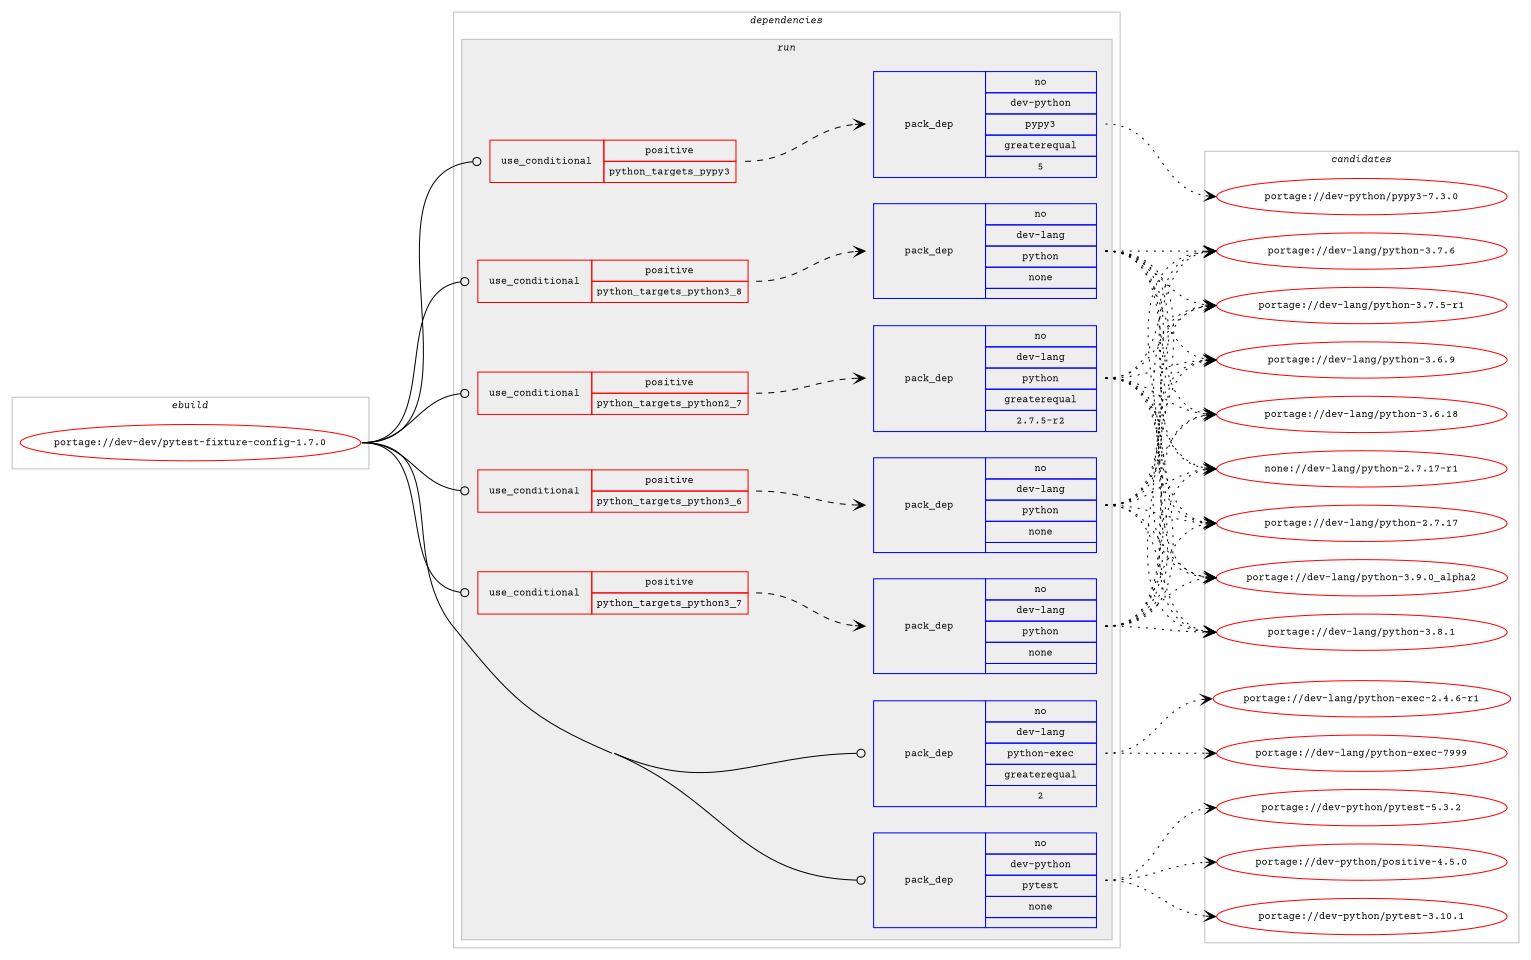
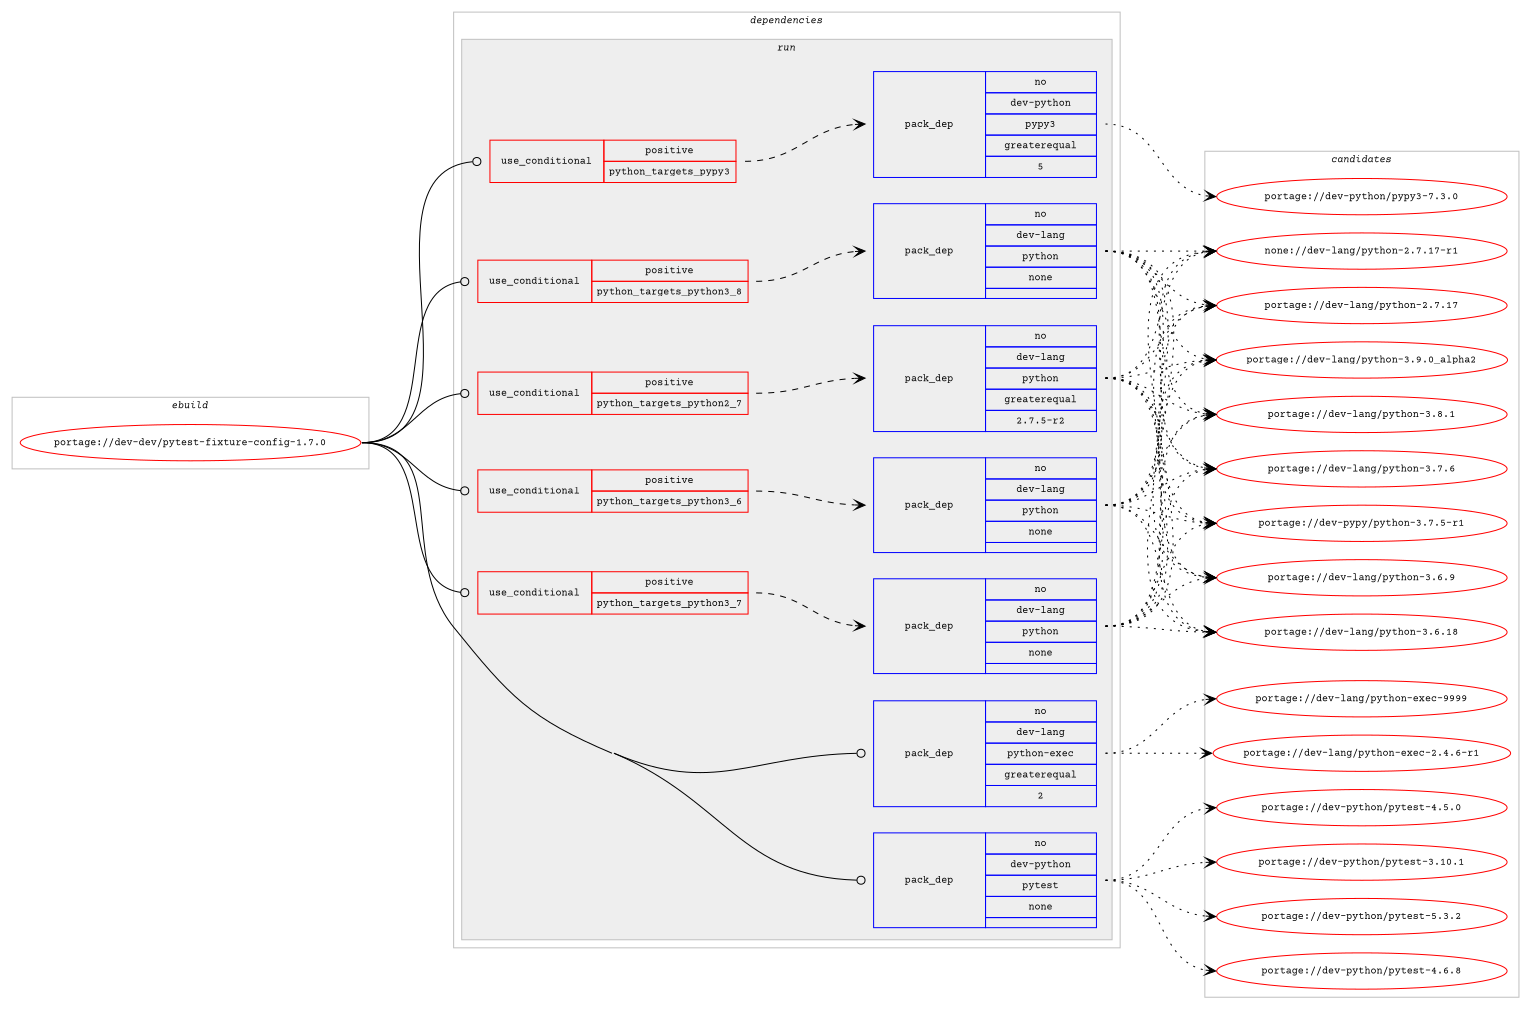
node "portage://dev-lang/python-3.7.5-r1": label "portage://dev-lang/python-3.7.5-r1" -> "portage://dev-pypy/python-3.7.5-r1"
node "portage://dev-lang/python-exec-7999": label "portage://dev-lang/python-exec-7999" -> "portage://dev-lang/python-exec-9999"
node "portage://dev-python/positive-4.5.0": label "portage://dev-python/positive-4.5.0" -> "portage://dev-python/pytest-4.5.0"
node "portage://dev-python/pytest-4.6.8": added
